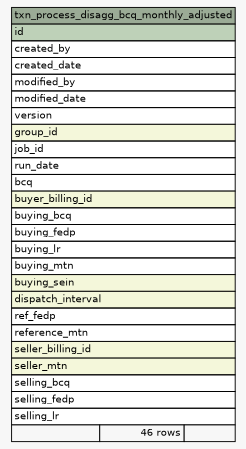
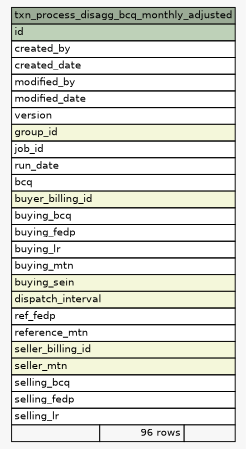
node "txn_process_disagg_bcq_monthly_adjusted": text "46 rows" -> "96 rows"
